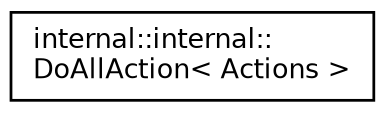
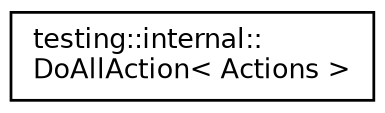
node "internal::internal:: DoAllAction< Actions >": label "internal::internal:: DoAllAction< Actions >" -> "testing::internal:: DoAllAction< Actions >"
